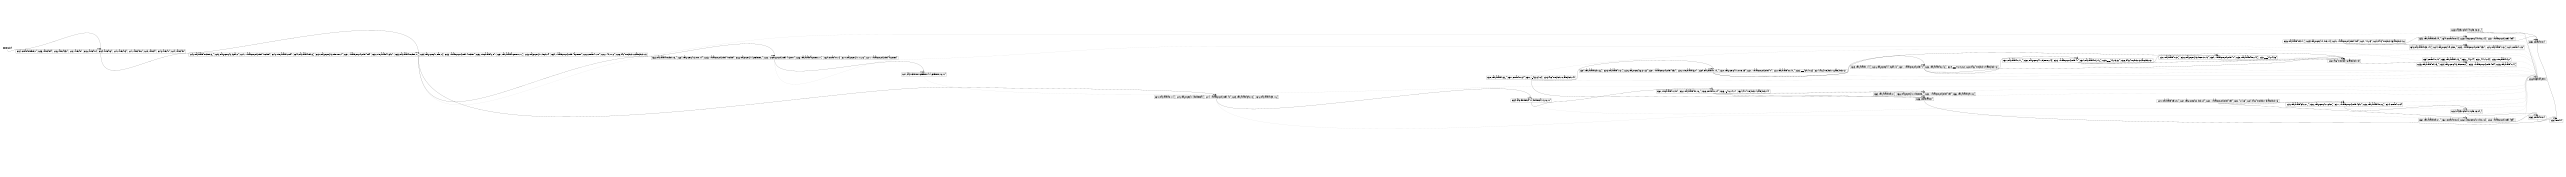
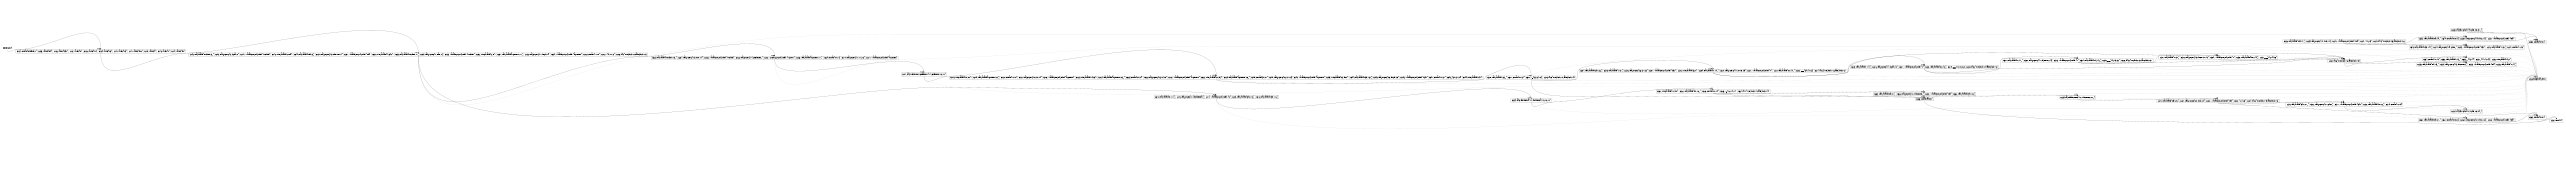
edge "28332: if[v38](true-block:7732,false-block:7739)" -> "28354: constant[1.0,v42]": added
node "28278: write-variable[v12,'src']*": added
edge "28353: constant[true,v1]" -> "28387: return[v1]": removed
node "28369: call-self._disconnect [v21,'_disconnect',v22,-]*": added
